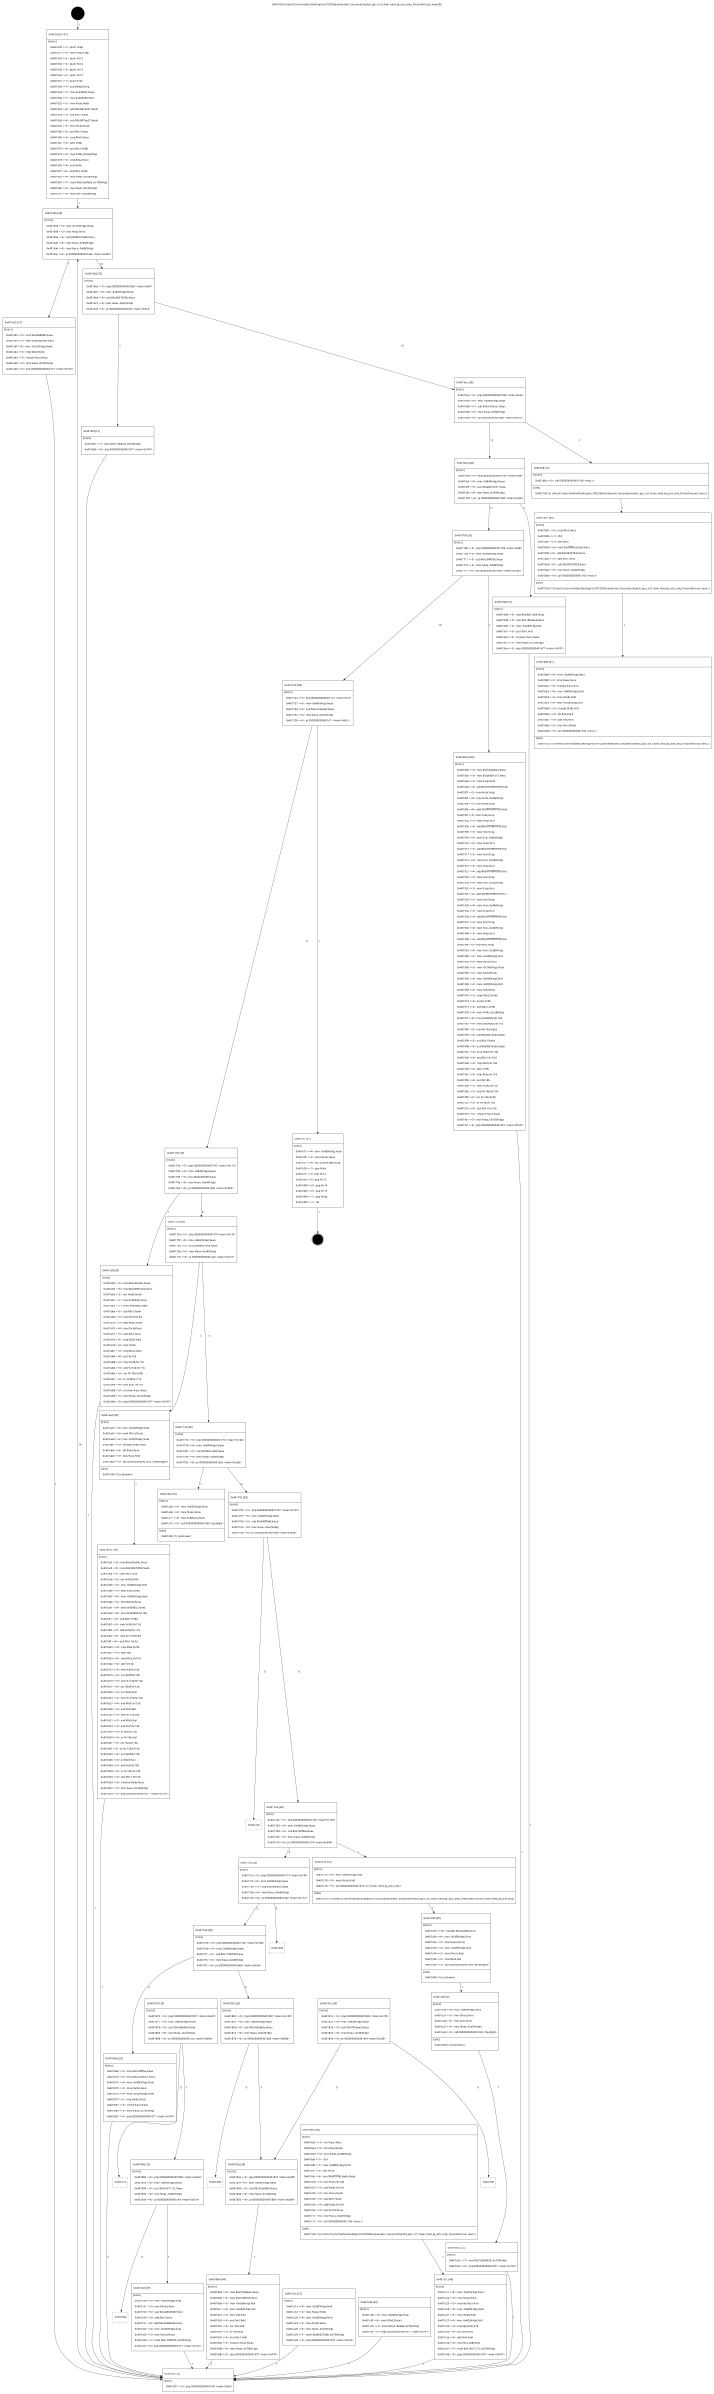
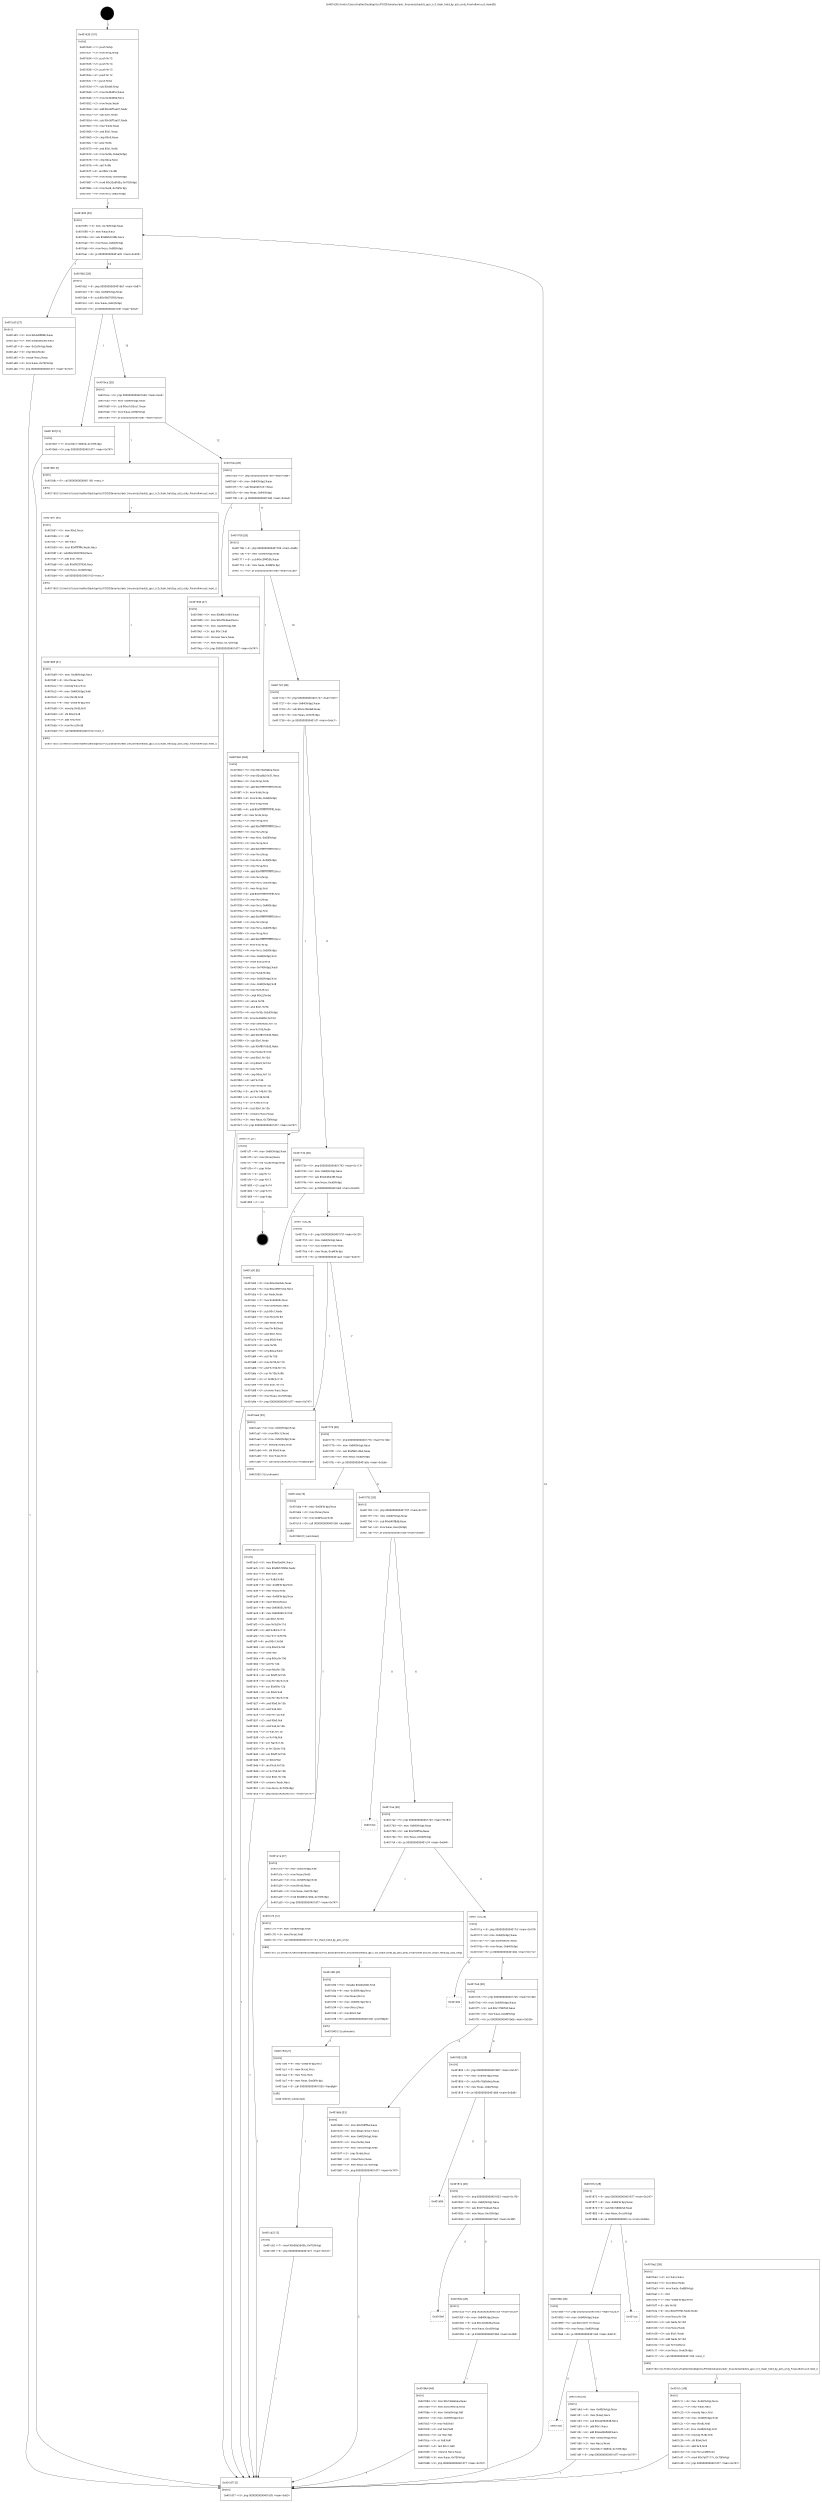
edge "0x401a0a [16]" -> "0x401a1a [27]": added, label "1"
edge "0x401802 [28]" -> "0x40183a [28]": now "0x401802 [28]" -> "0x40181e [28]"
node "0x401cdb [22]": removed
